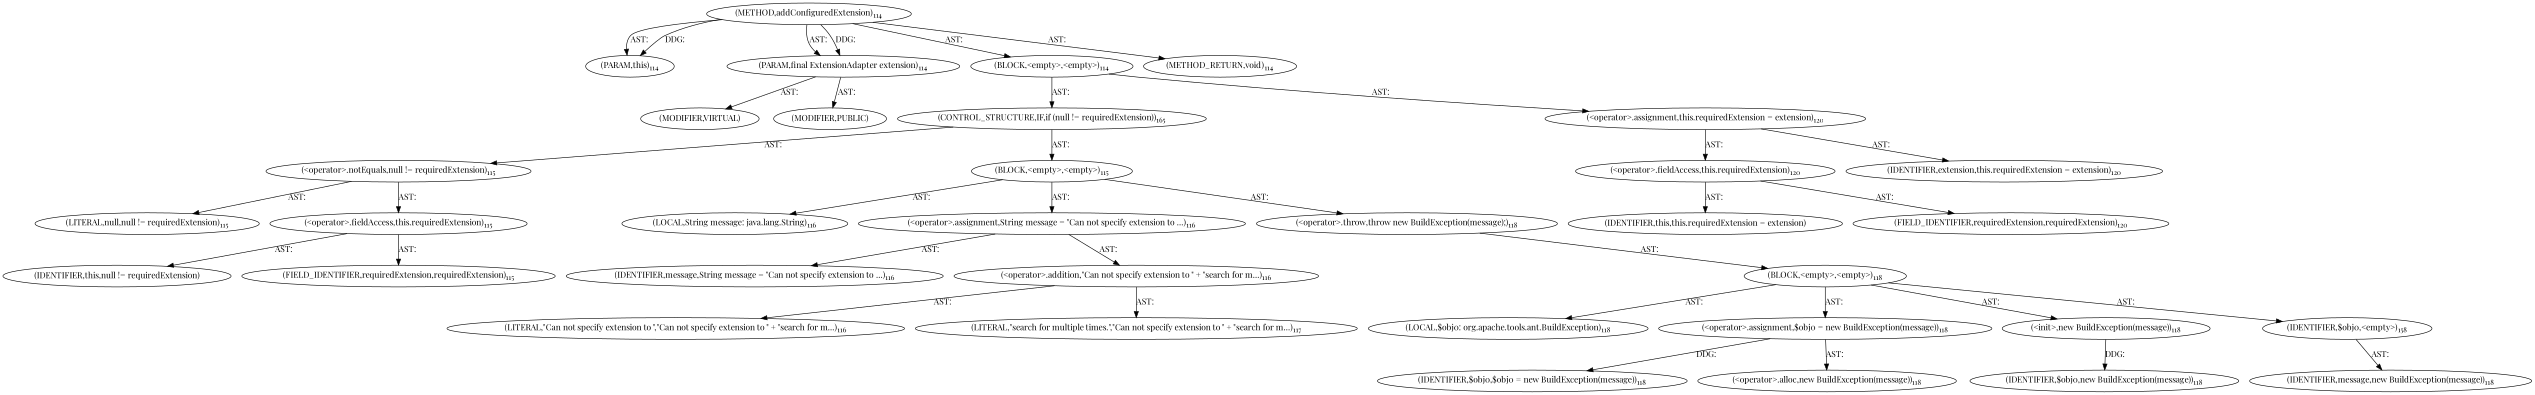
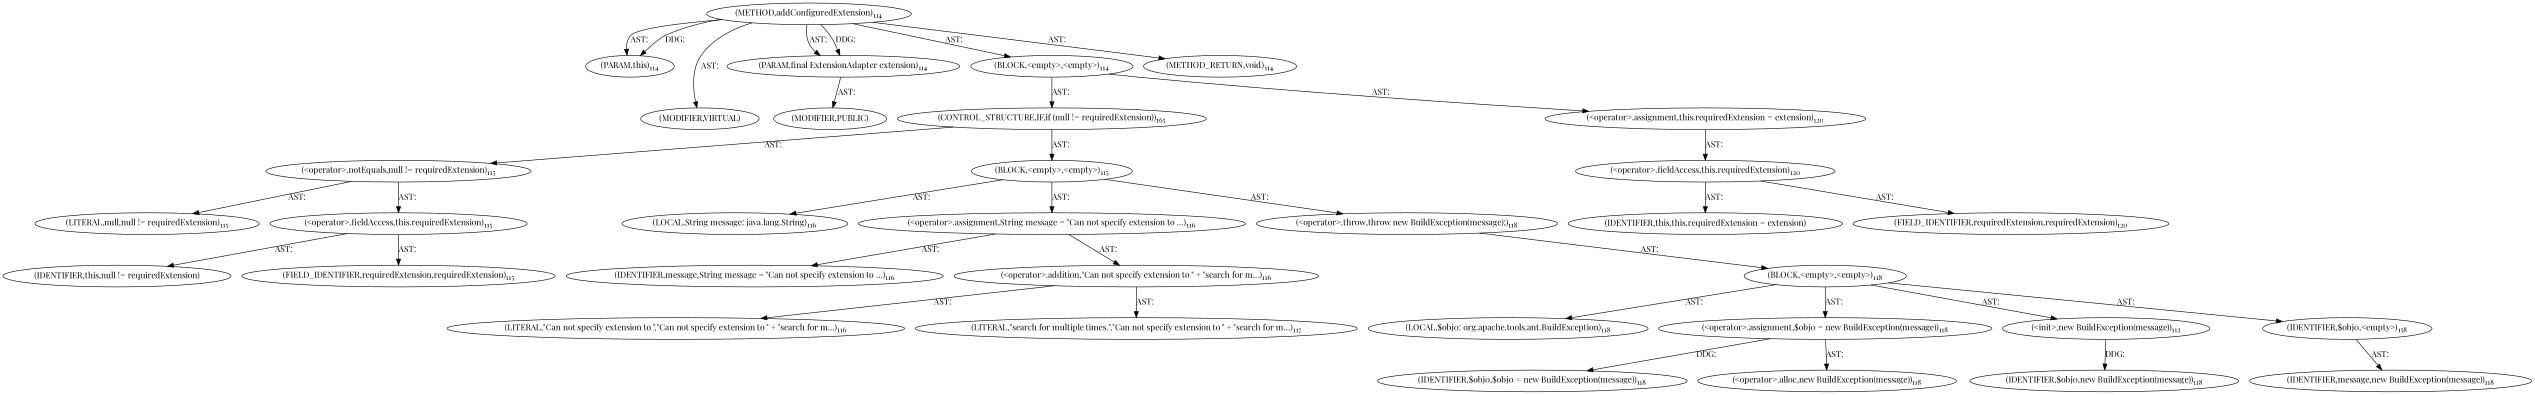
edge "(PARAM,final ExtensionAdapter extension)" -> "(MODIFIER,VIRTUAL)": now "(METHOD,addConfiguredExtension)" -> "(MODIFIER,VIRTUAL)"
node "(IDENTIFIER,extension,this.requiredExtension = extension)": removed
node "(<init>,new BuildException(message))": text "118" -> "112"
